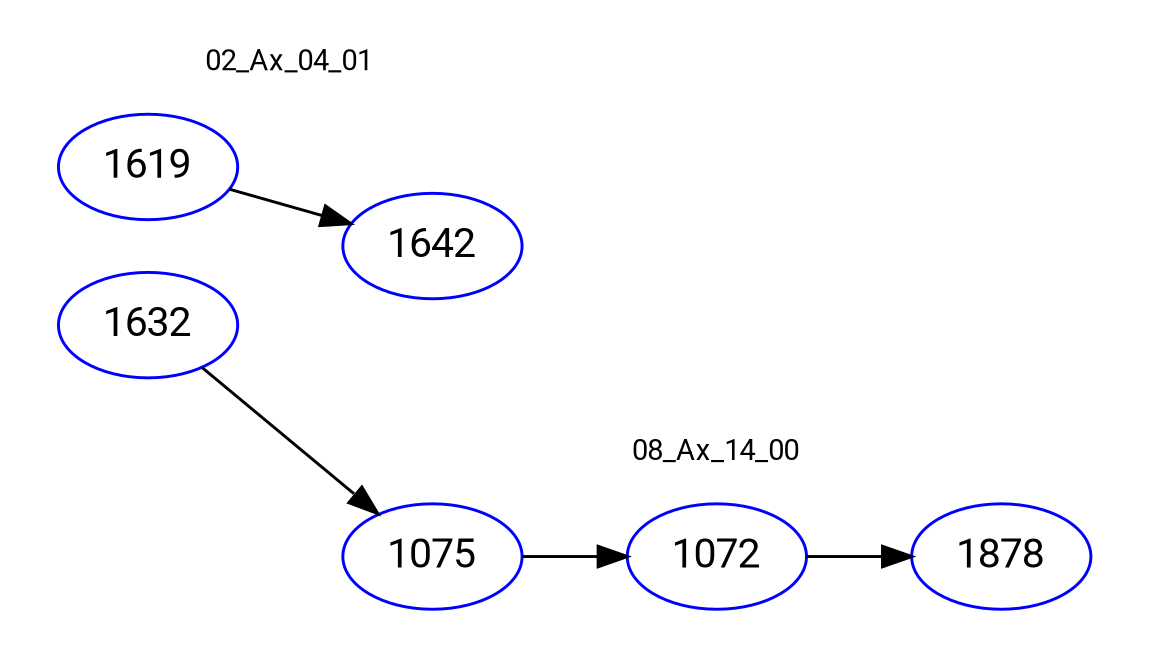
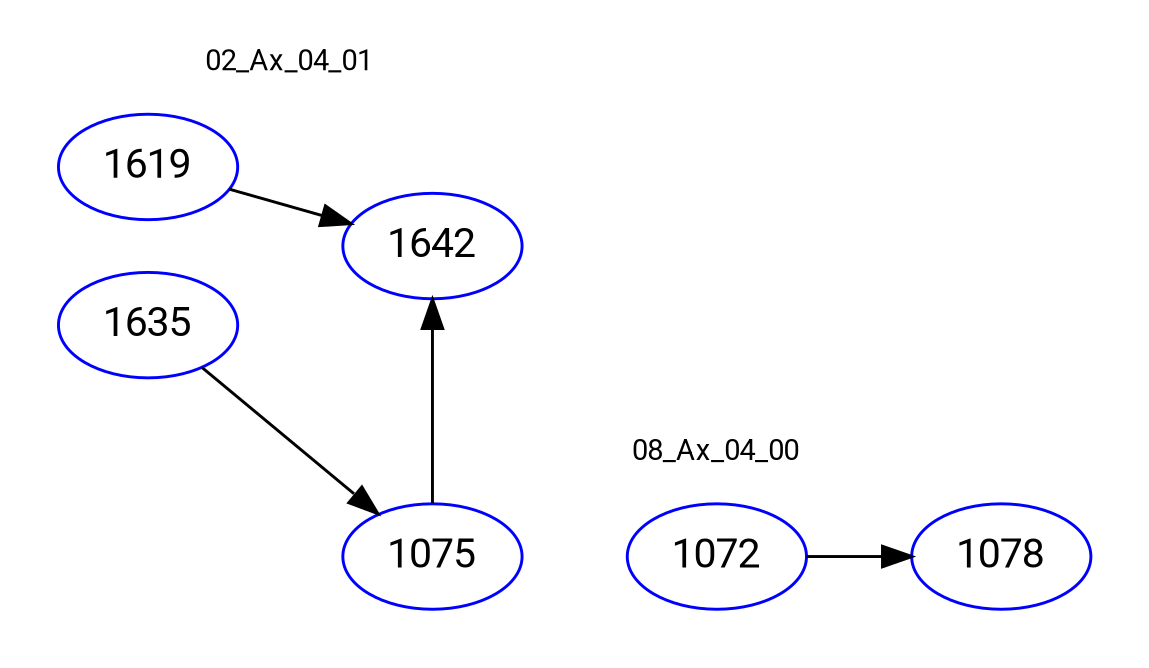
node "1632": label "1632" -> "1635"
cluster "08_Ax_14_00": label "08_Ax_14_00" -> "08_Ax_04_00"
edge "1075" -> "1072": now "1075" -> "1642"
node "1878": label "1878" -> "1078"
